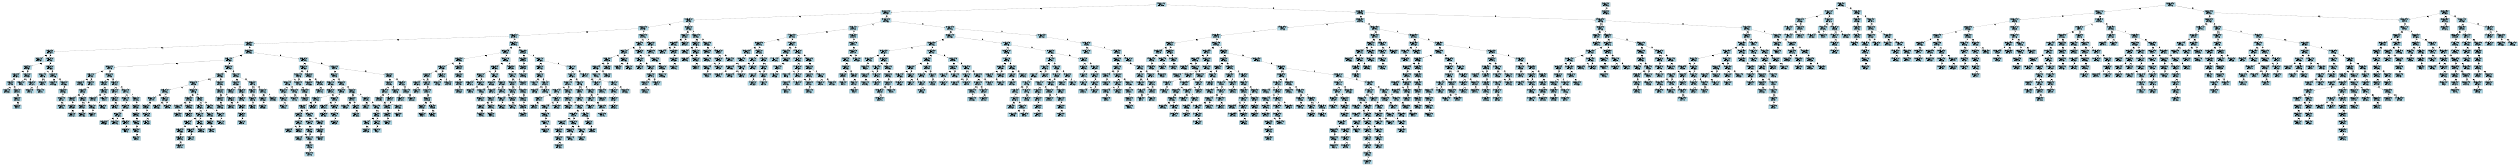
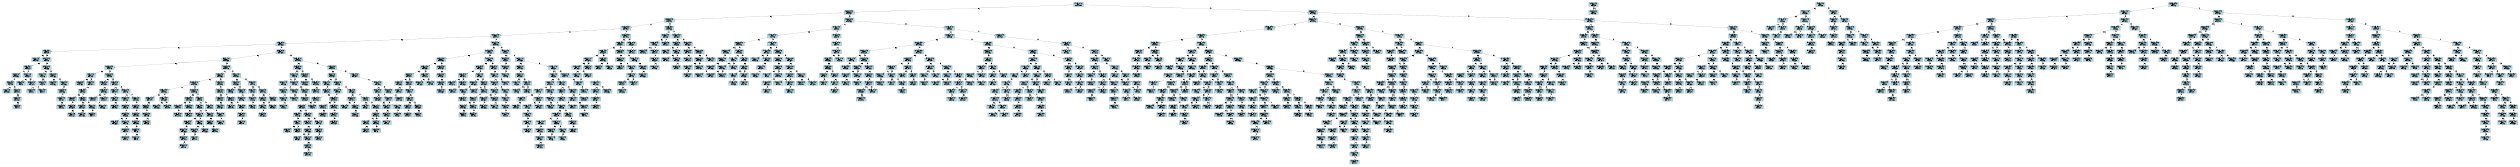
edge "(236.33, 259.67) Hits: 1 Prio: 9632" -> "(246.33, 209.67) Hits: 1 Prio: 9719": reversed
node "(191.33, 164.67) Hits: 1 Prio: 1132": removed
edge "(226.33, 39.67) Hits: 1 Prio: 9007" -> "(216.33, 259.67) Hits: 1 Prio: 8955": now "(226.33, 39.67) Hits: 1 Prio: 9007" -> "(216.33, 269.67) Hits: 1 Prio: 4813"
node "(76.33, 254.67) Hits: 1 Prio: 7336": removed
edge "(56.33, 64.67) Hits: 1 Prio: 5380" -> "(56.33, 44.67) Hits: 1 Prio: 4986": added, label "esq"
edge "(26.33, 244.67) Hits: 1 Prio: 6343" -> "(26.33, 254.67) Hits: 1 Prio: 1747": now "(26.33, 114.67) Hits: 1 Prio: 4413" -> "(26.33, 254.67) Hits: 1 Prio: 1747"
